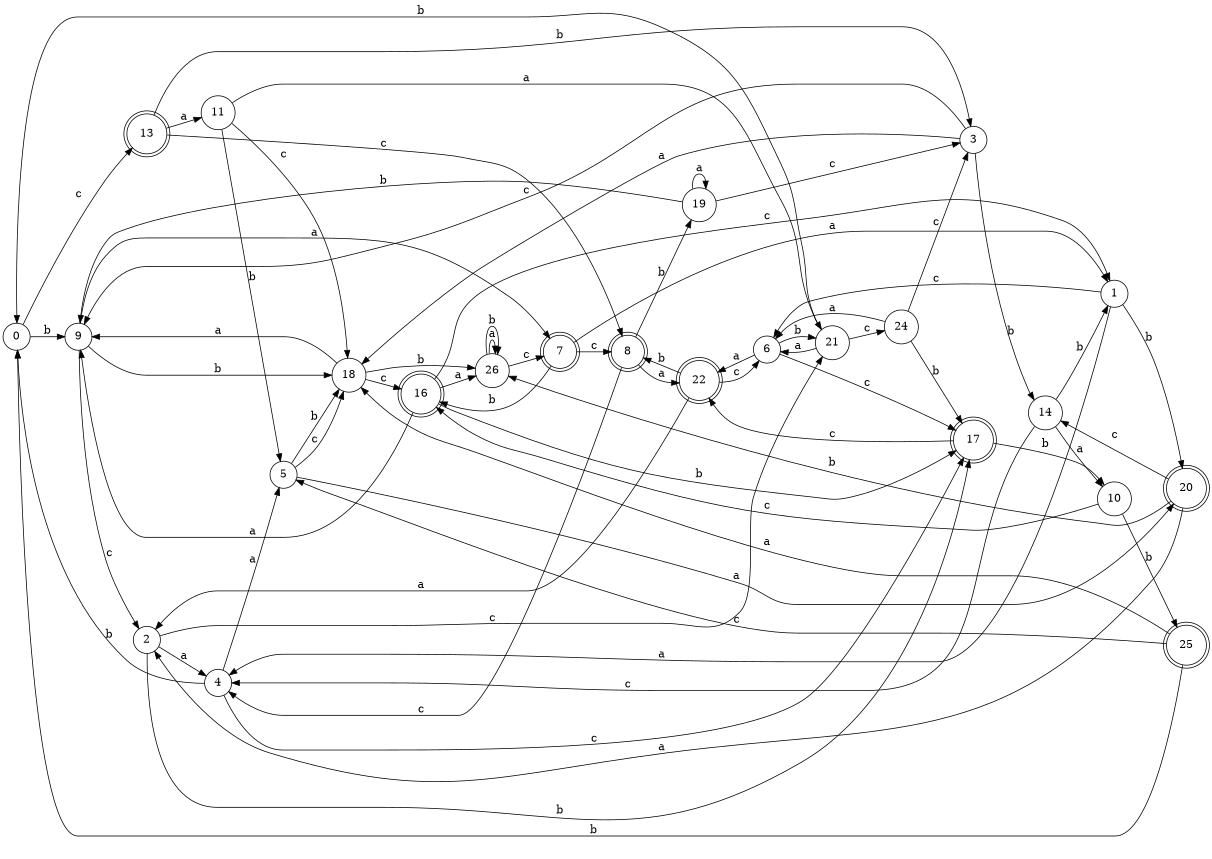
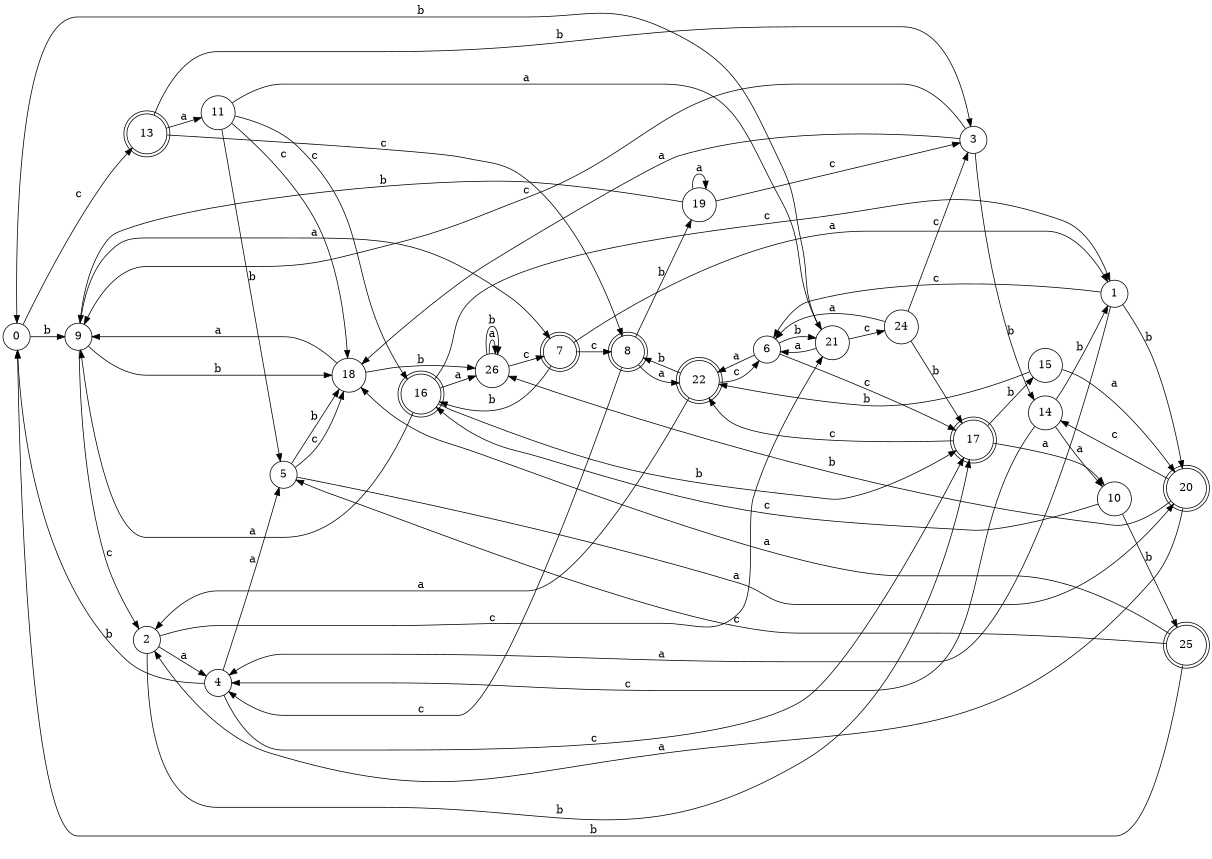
node "15": added
edge "18" -> "16": now "11" -> "16"
edge "17" -> "10": label "b" -> "a"
